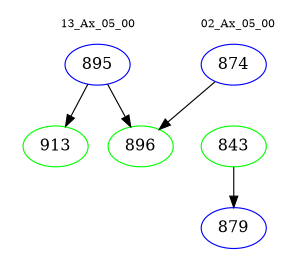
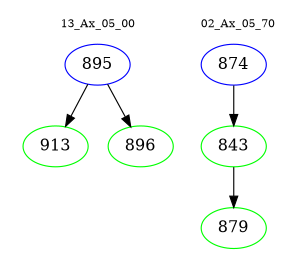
cluster "02_Ax_05_00": label "02_Ax_05_00" -> "02_Ax_05_70"
edge "874" -> "896": now "874" -> "843"
node "879": color blue -> green
